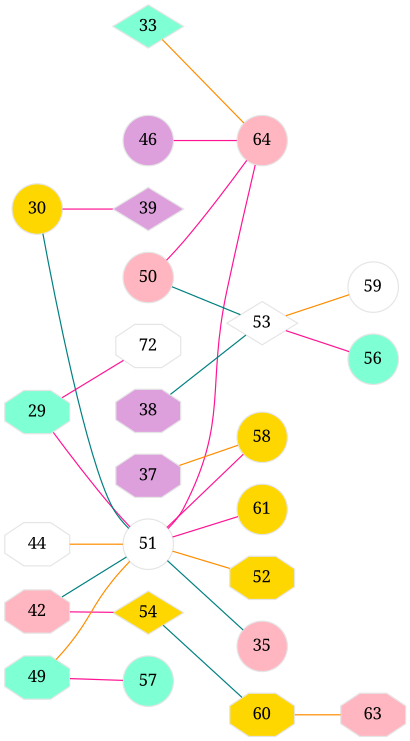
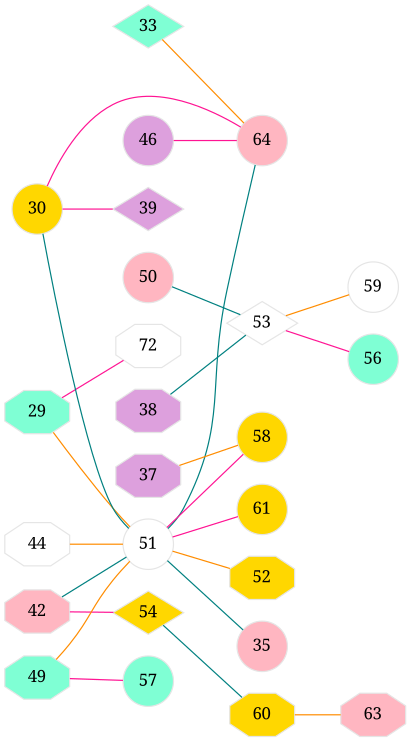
edge "64" -- "50": now "64" -- "30"
edge "64" -- "51": color deeppink -> teal
edge "29" -- "51": color deeppink -> darkorange
